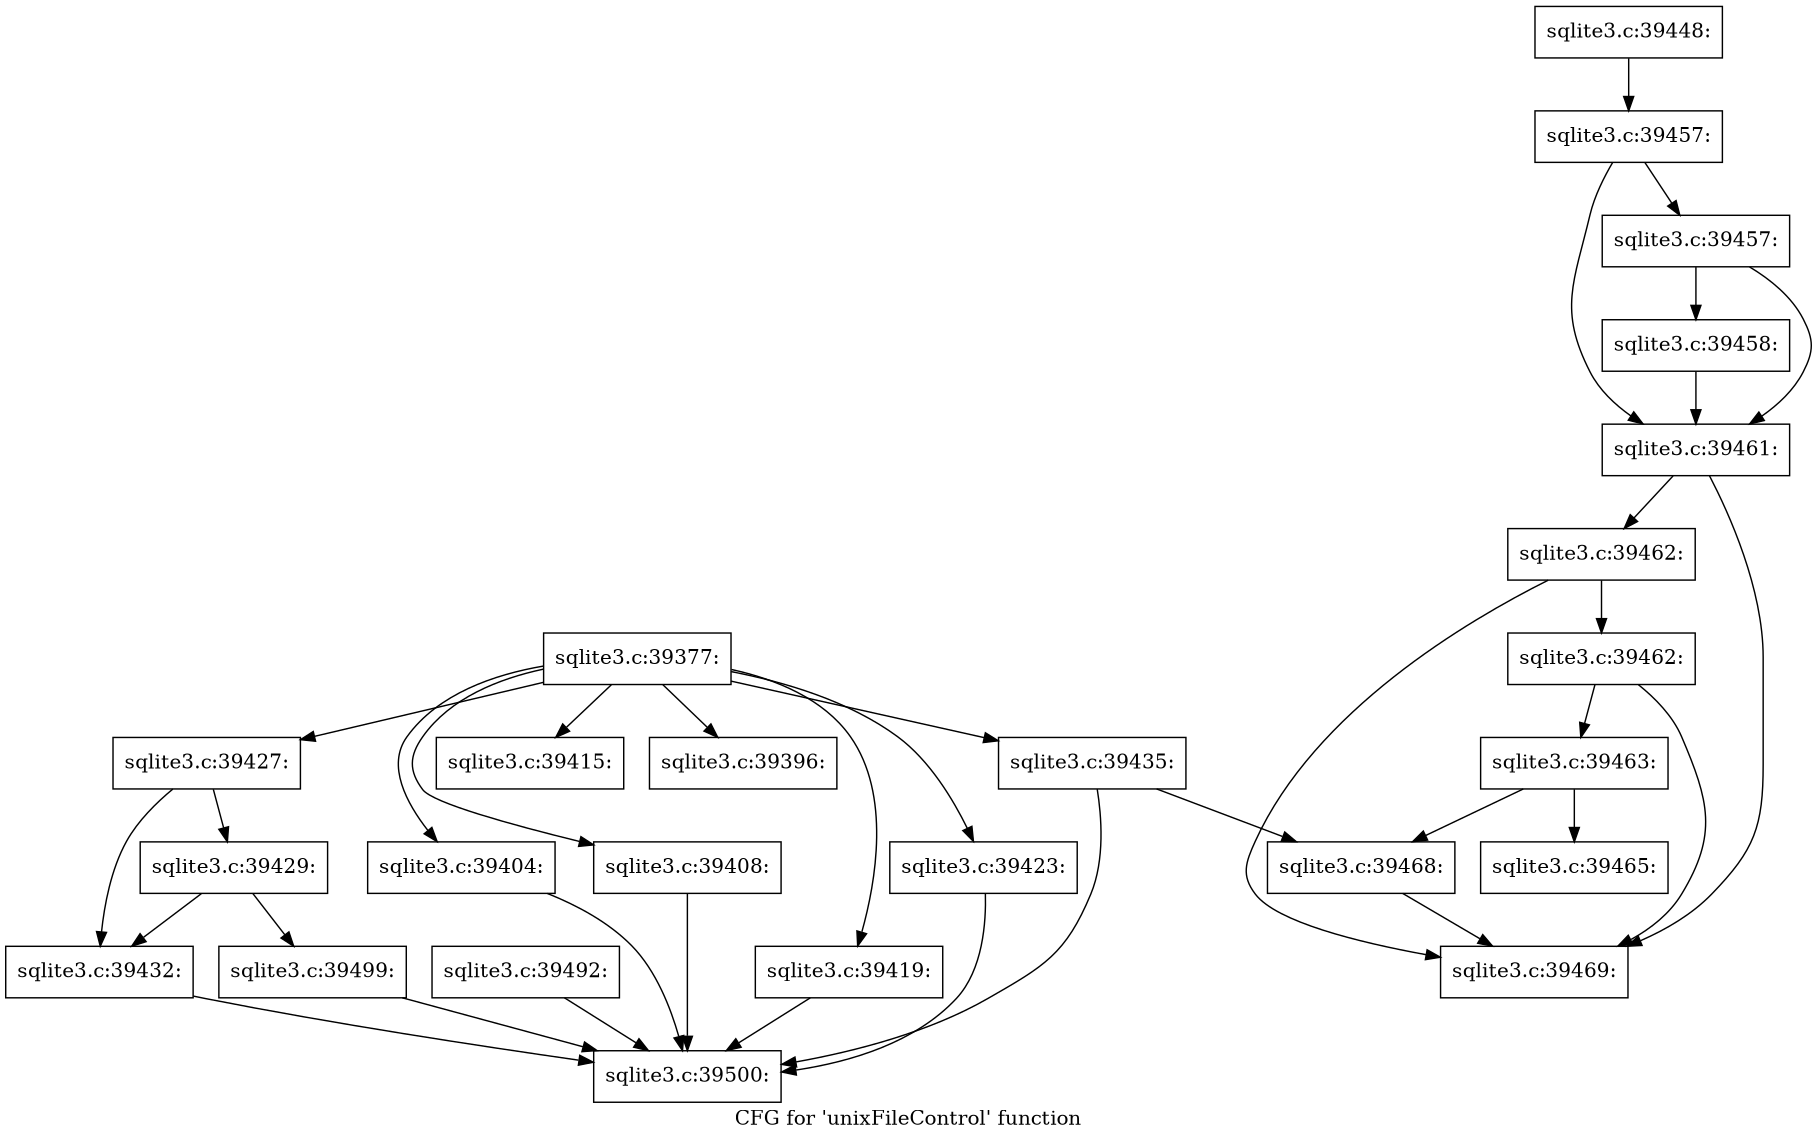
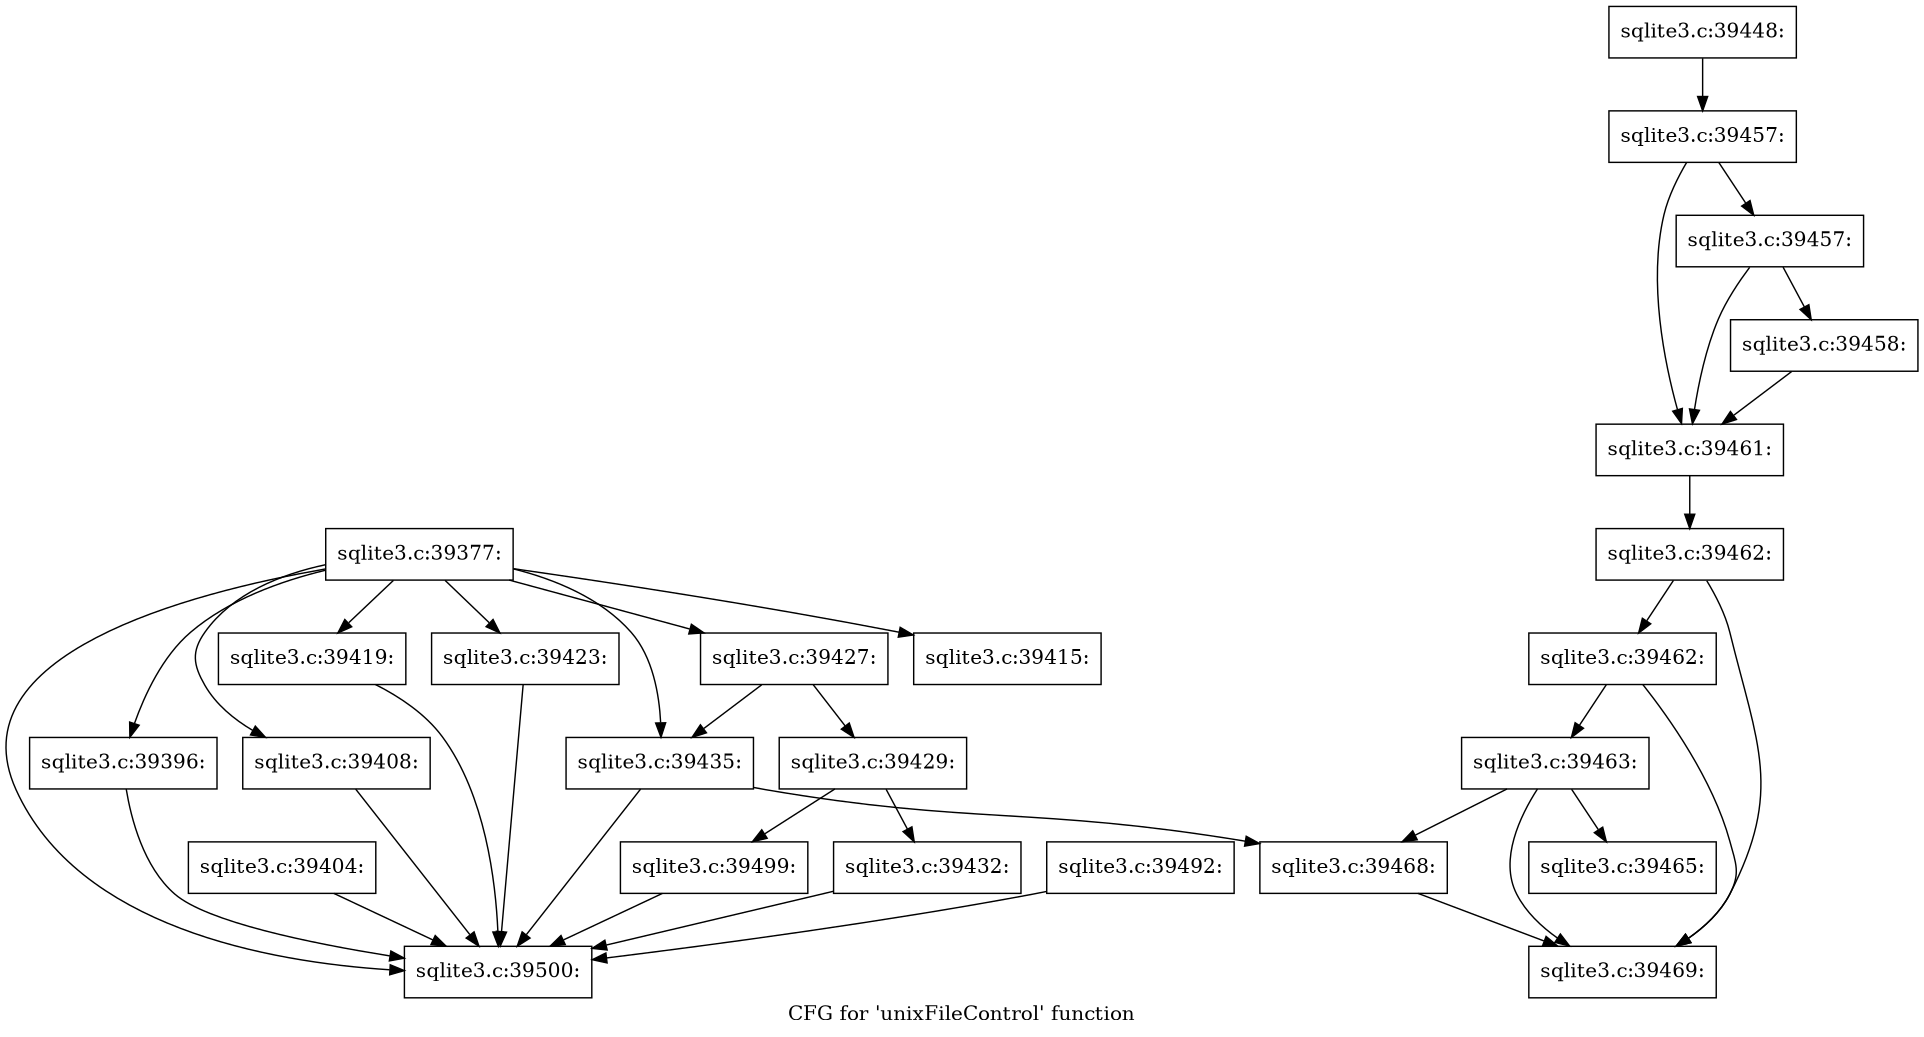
edge "sqlite3.c:39377:" -> "sqlite3.c:39404:": now "sqlite3.c:39377:" -> "sqlite3.c:39500:"
edge "sqlite3.c:39461:" -> "sqlite3.c:39469:": now "sqlite3.c:39463:" -> "sqlite3.c:39469:"
edge "sqlite3.c:39427:" -> "sqlite3.c:39432:": now "sqlite3.c:39427:" -> "sqlite3.c:39435:"
edge "sqlite3.c:39396:" -> "sqlite3.c:39500:": added
